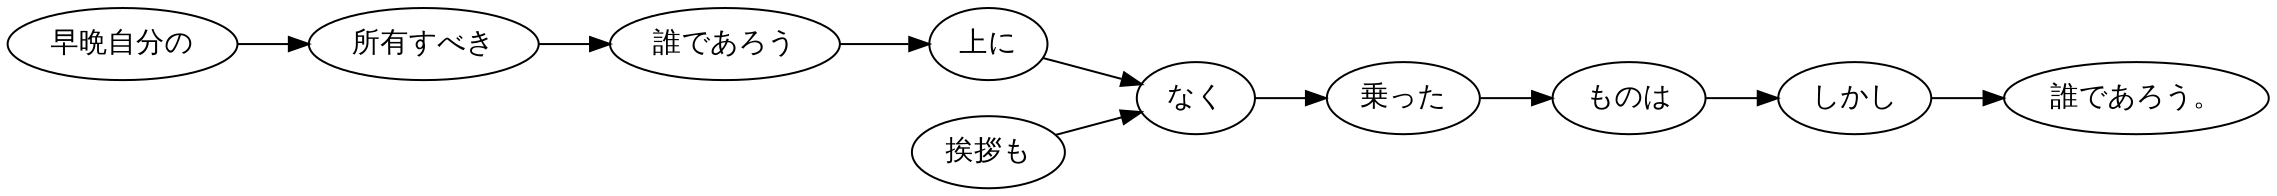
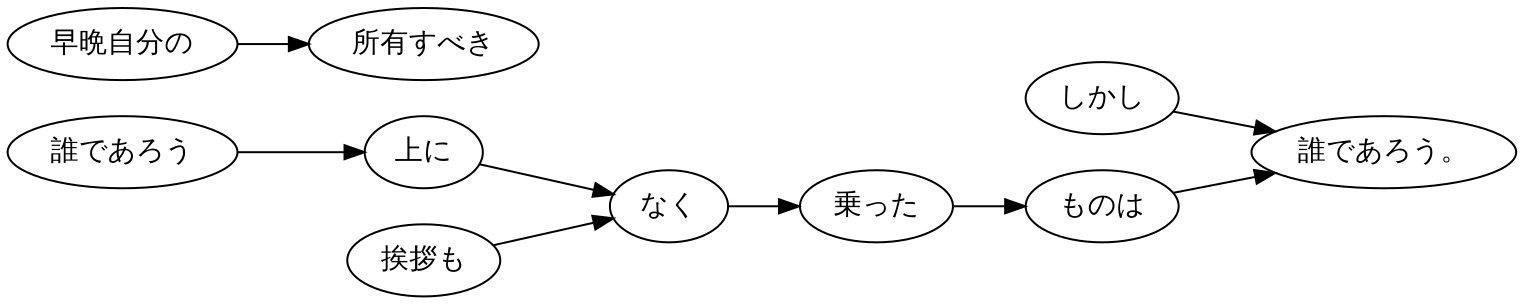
edge "所有すべき" -> "誰であろう": removed
edge "ものは" -> "しかし": now "ものは" -> "誰であろう。"
